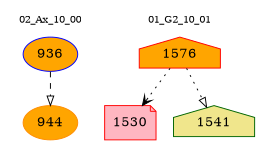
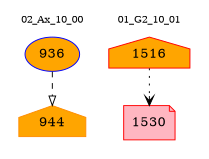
node "1576": label "1576" -> "1516"
node "944": shape ellipse -> house
node "1541": removed
